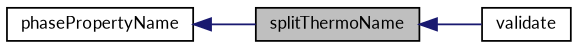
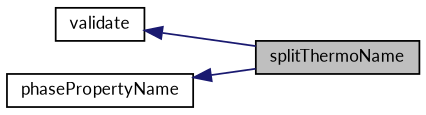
edge "validate" -> "splitThermoName": reversed
